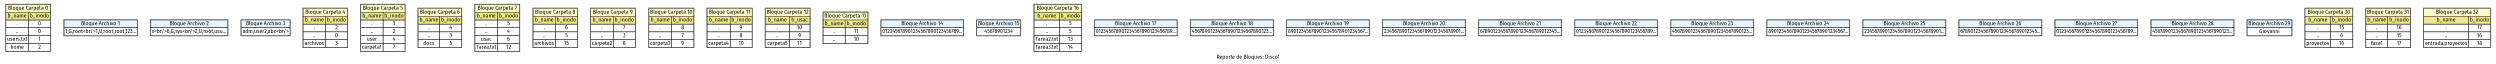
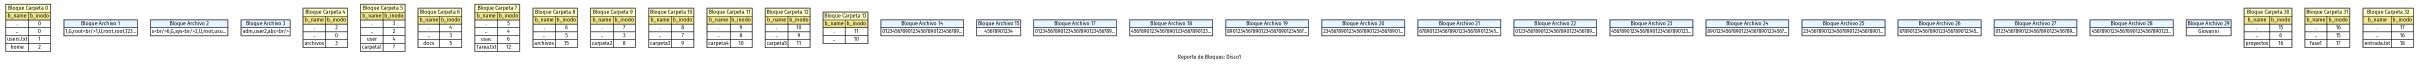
node "Bloque Carpeta 12": text "b_usac" -> "b_inodo"
node "Bloque Carpeta 16": removed
node "Bloque Carpeta 32": text "entrada.proyectos" -> "entrada.txt"
